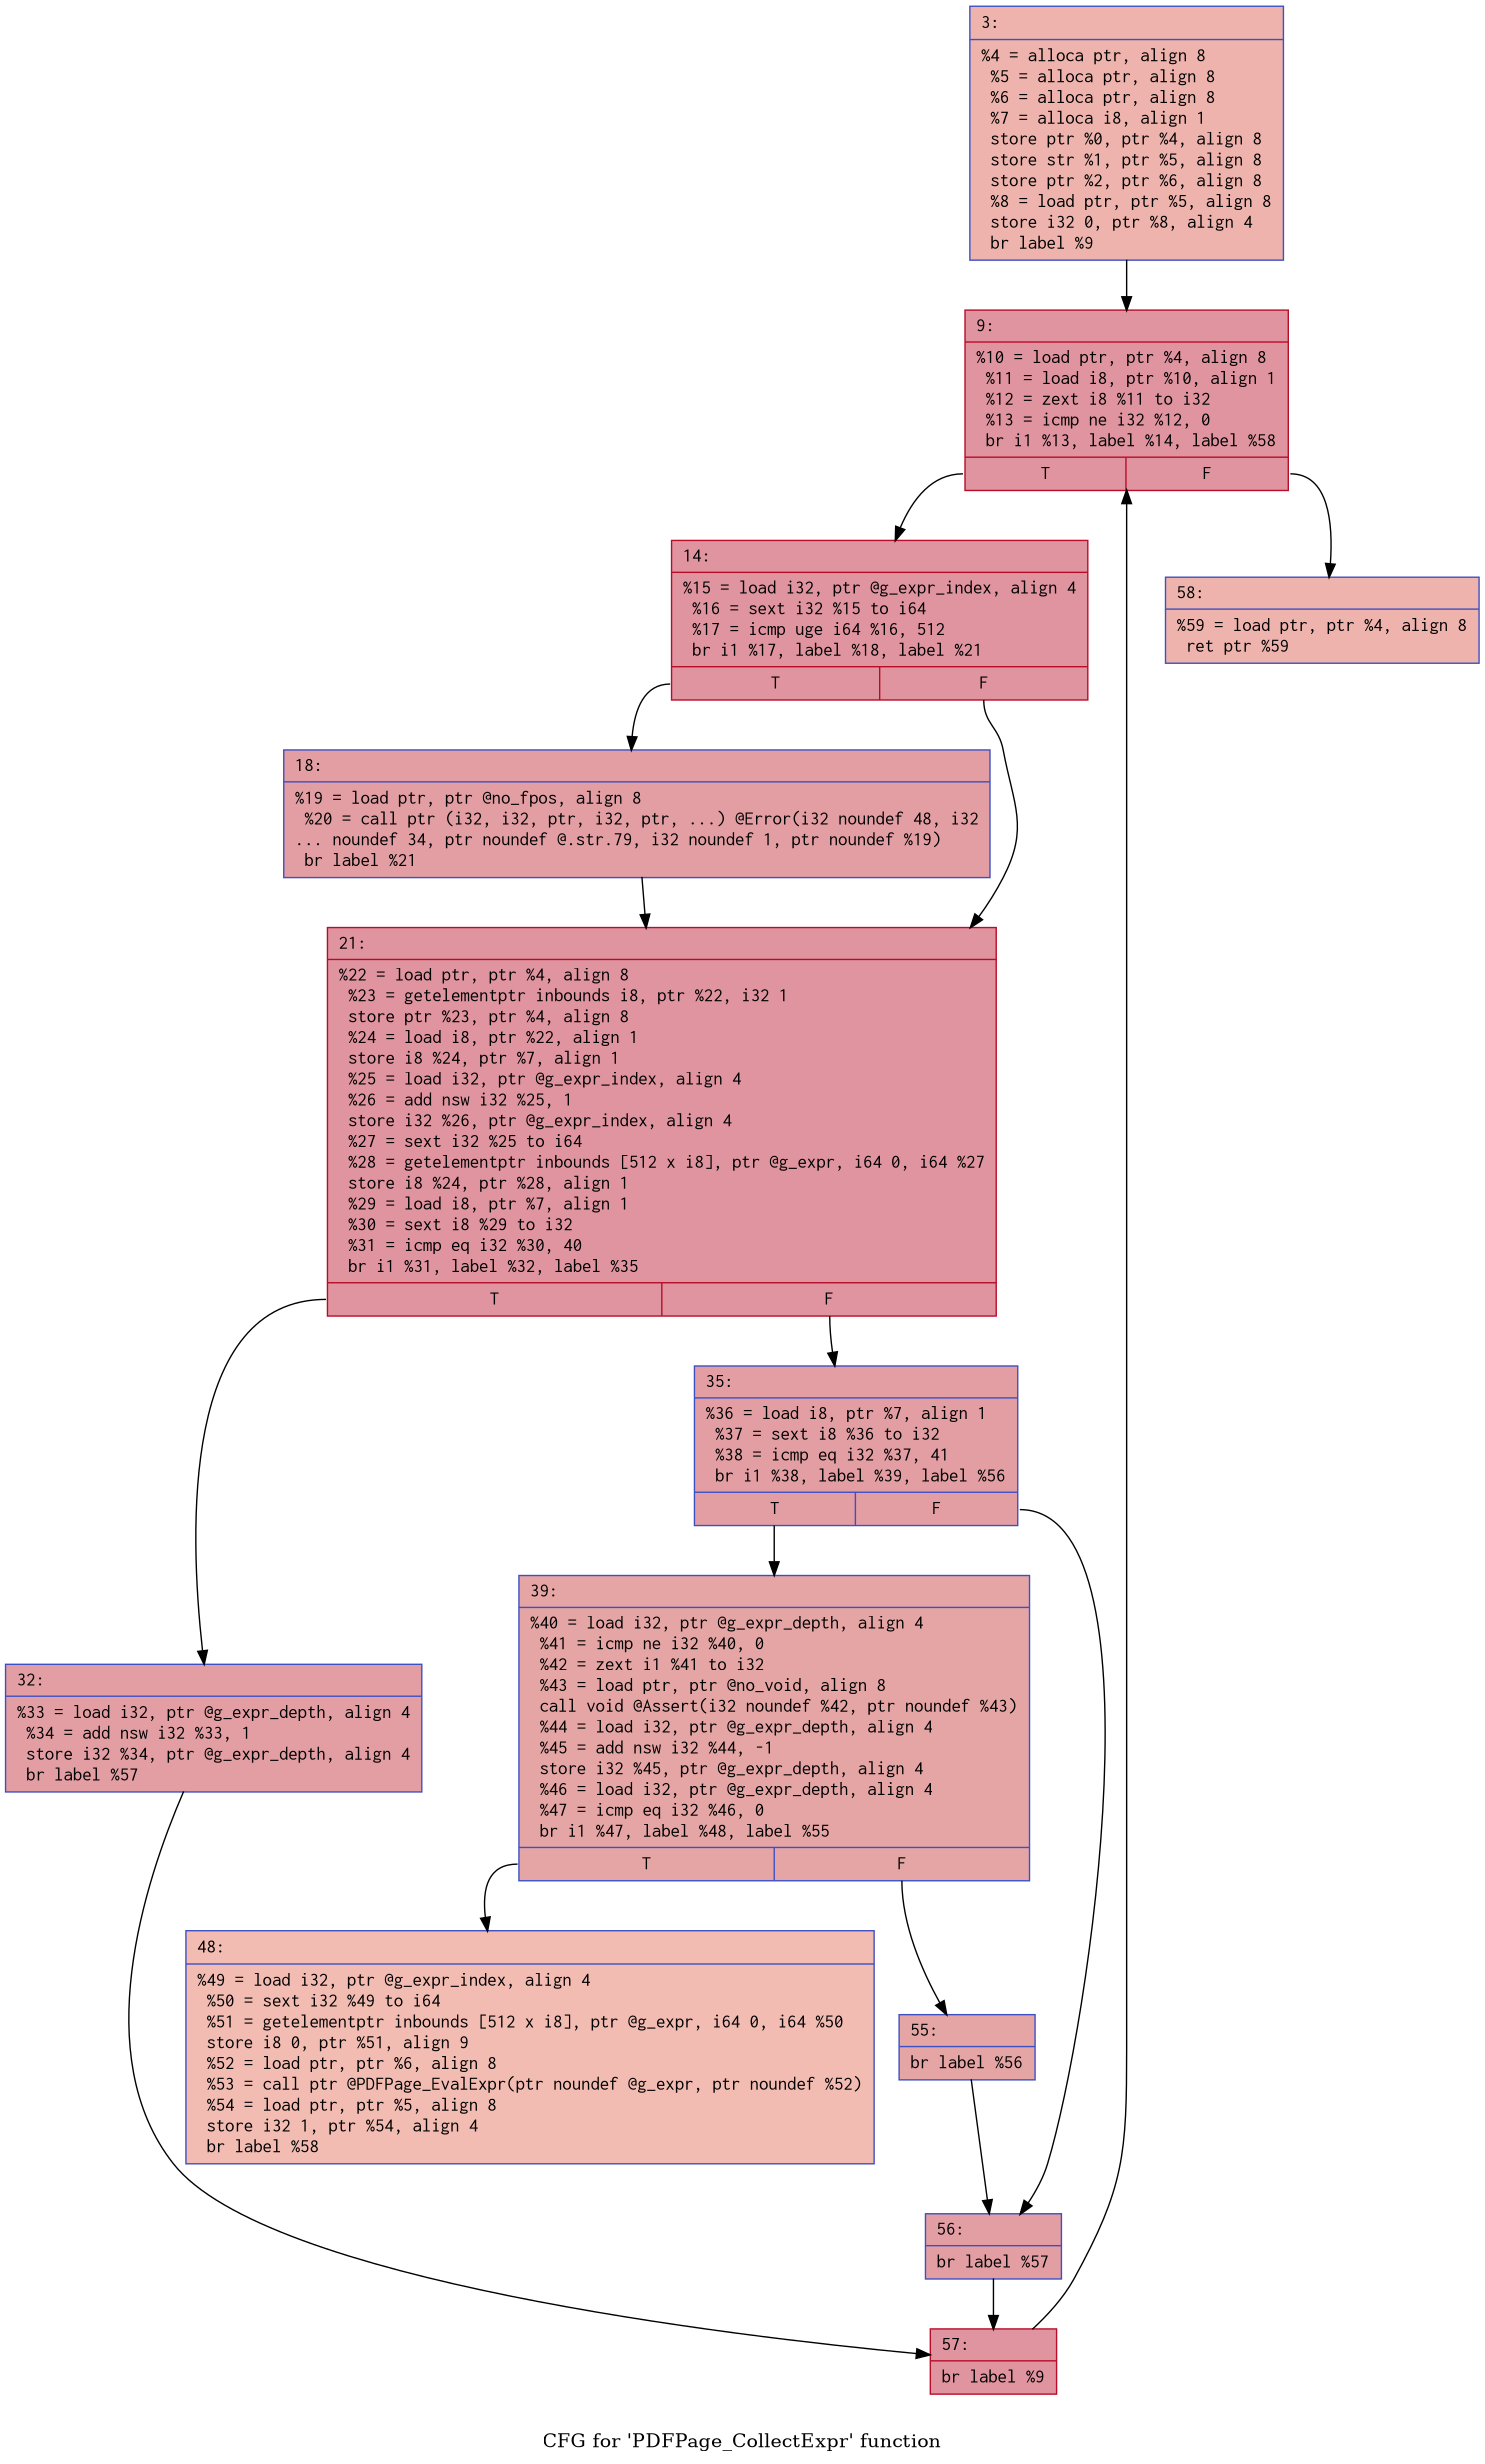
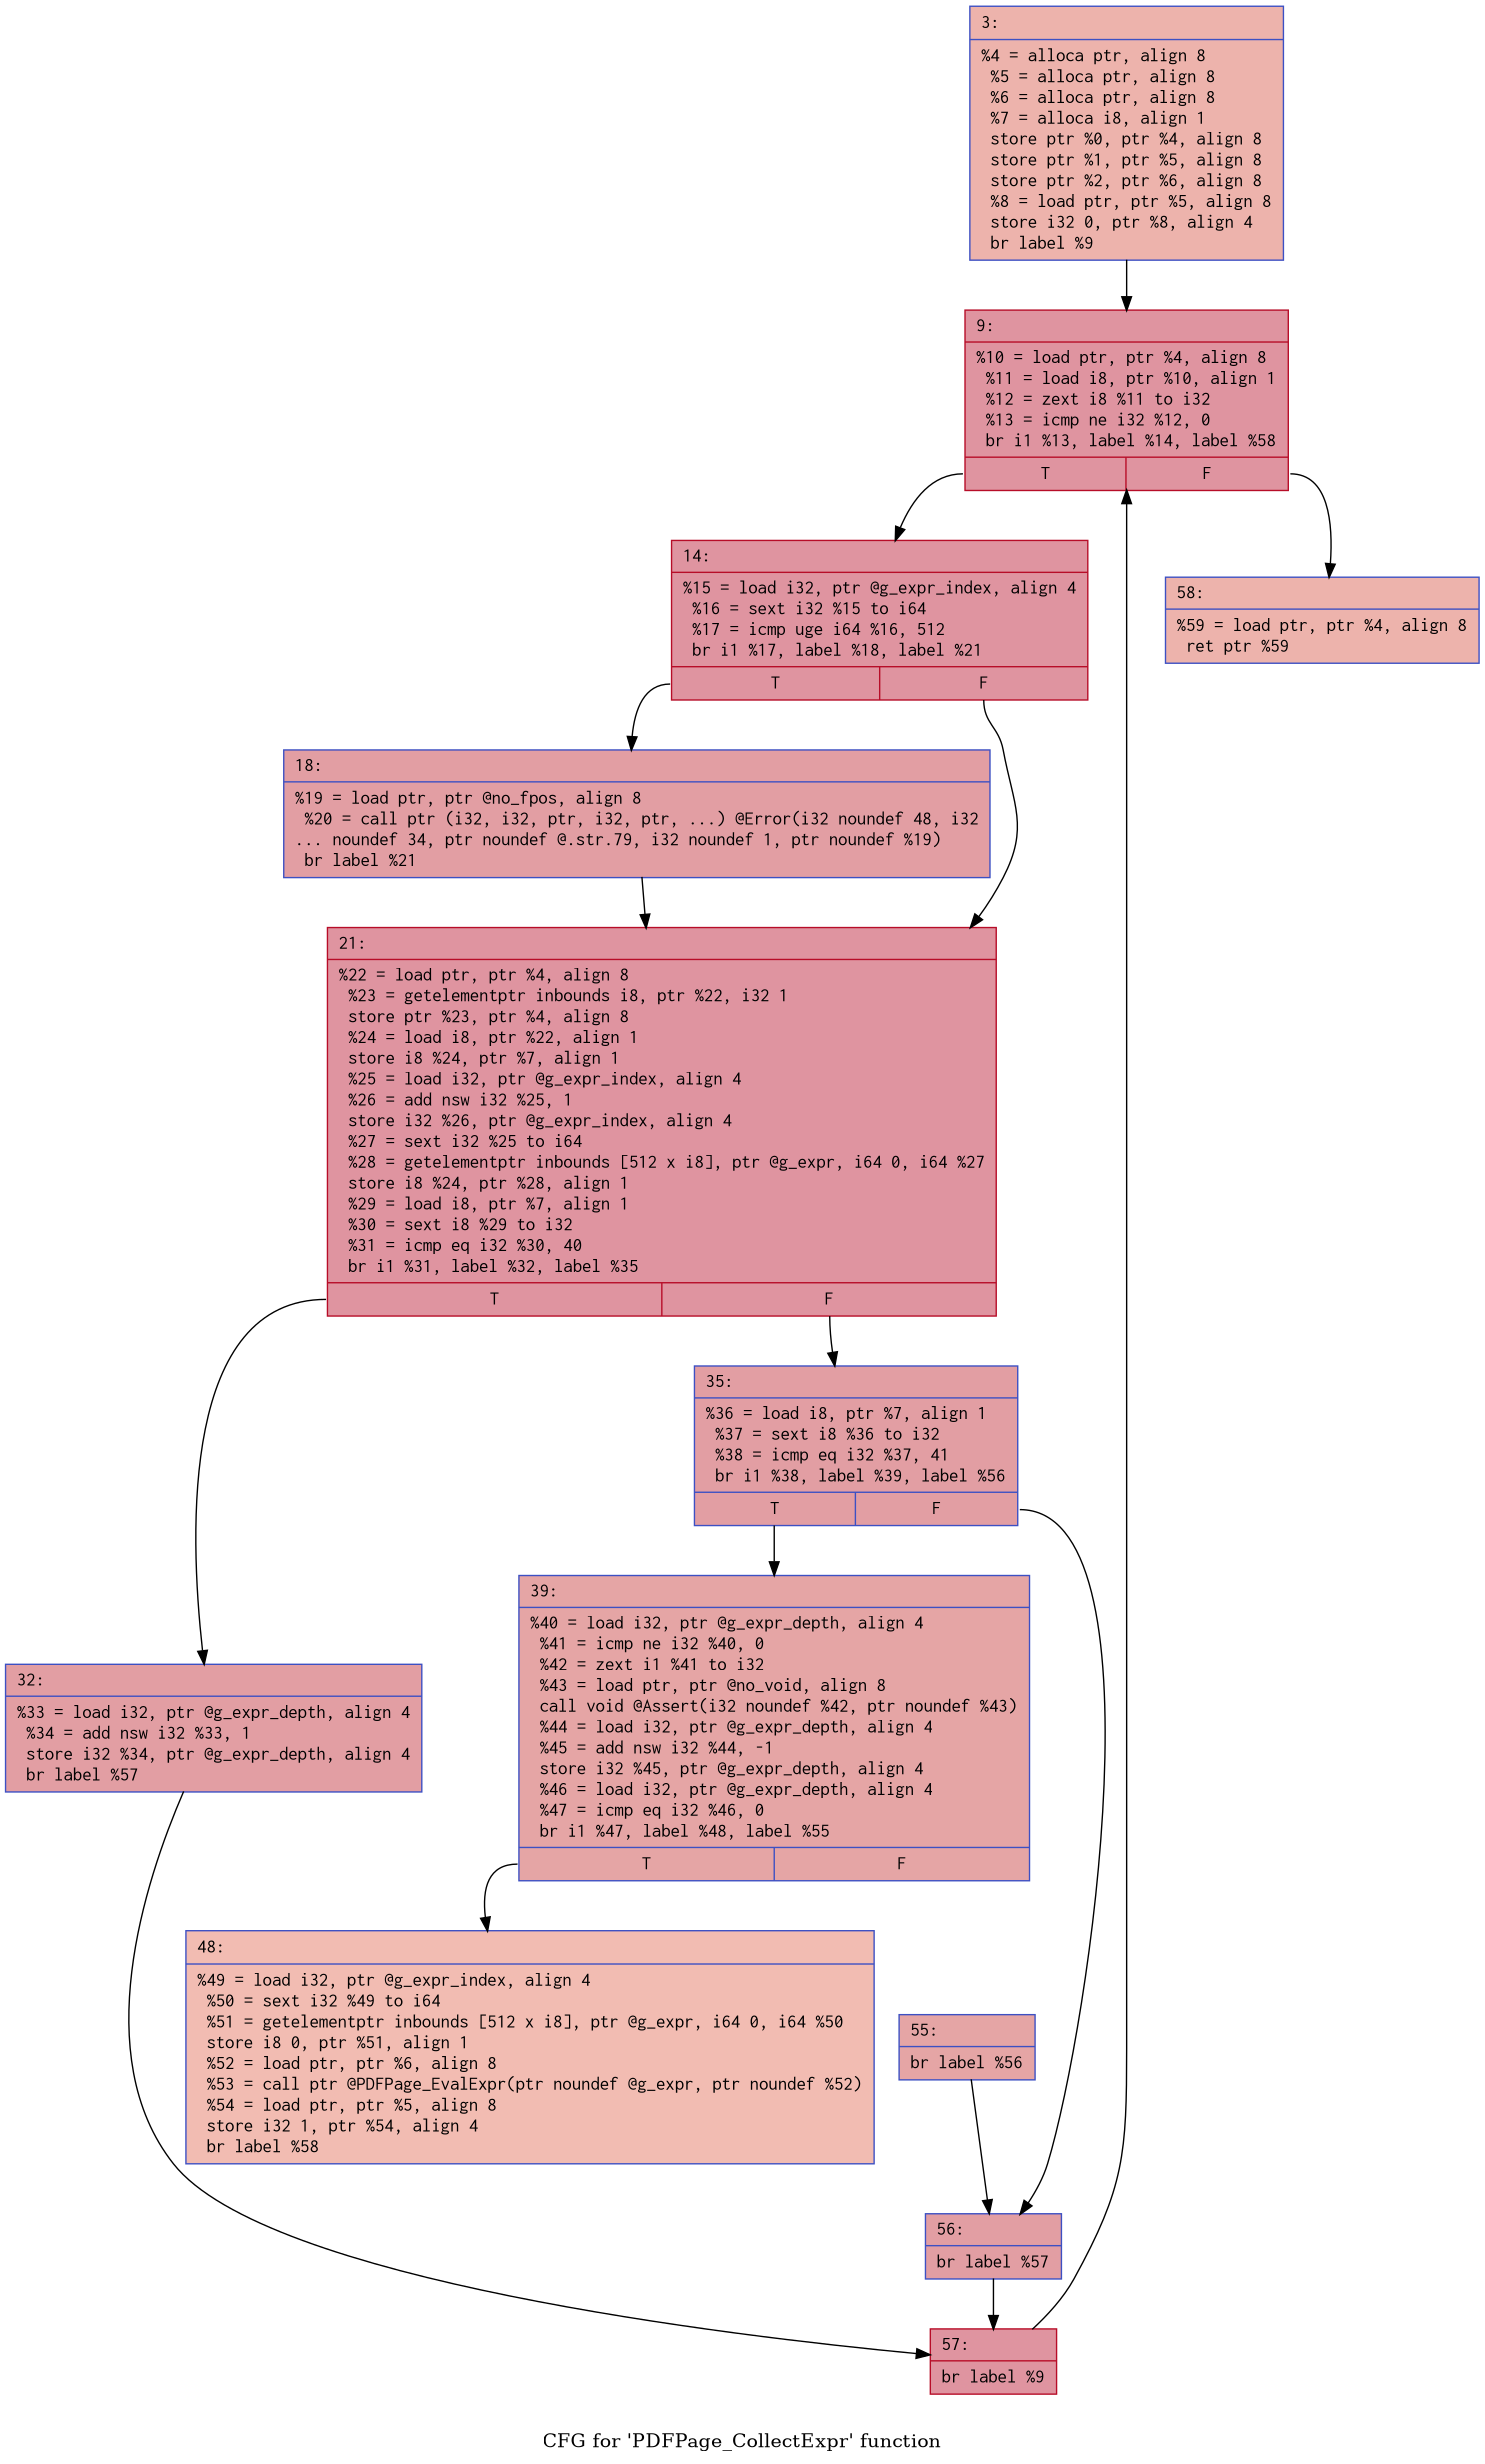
node "3:": text "store str %1, ptr %5, align 8" -> "store ptr %1, ptr %5, align 8"
edge "39:" -> "55:": removed
node "48:": text "store i8 0, ptr %51, align 9" -> "store i8 0, ptr %51, align 1"
